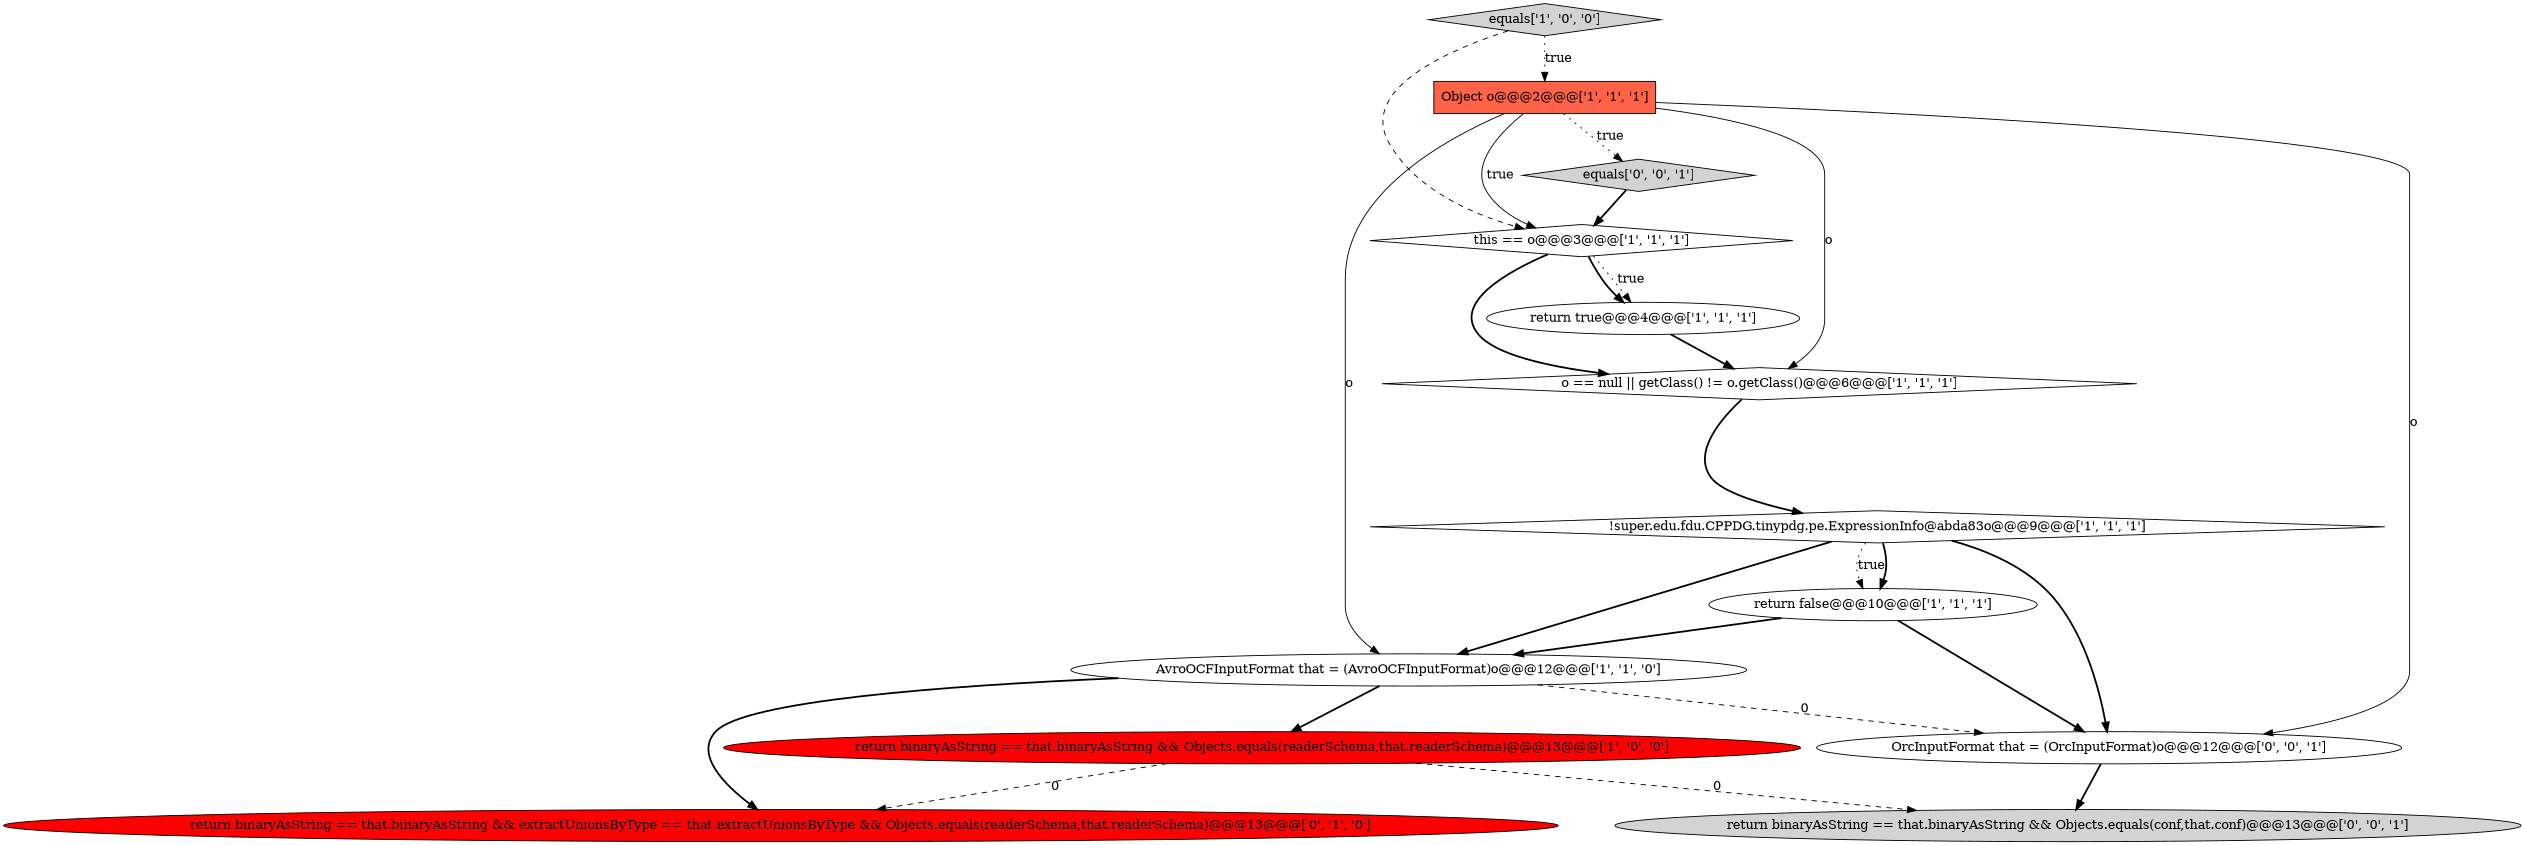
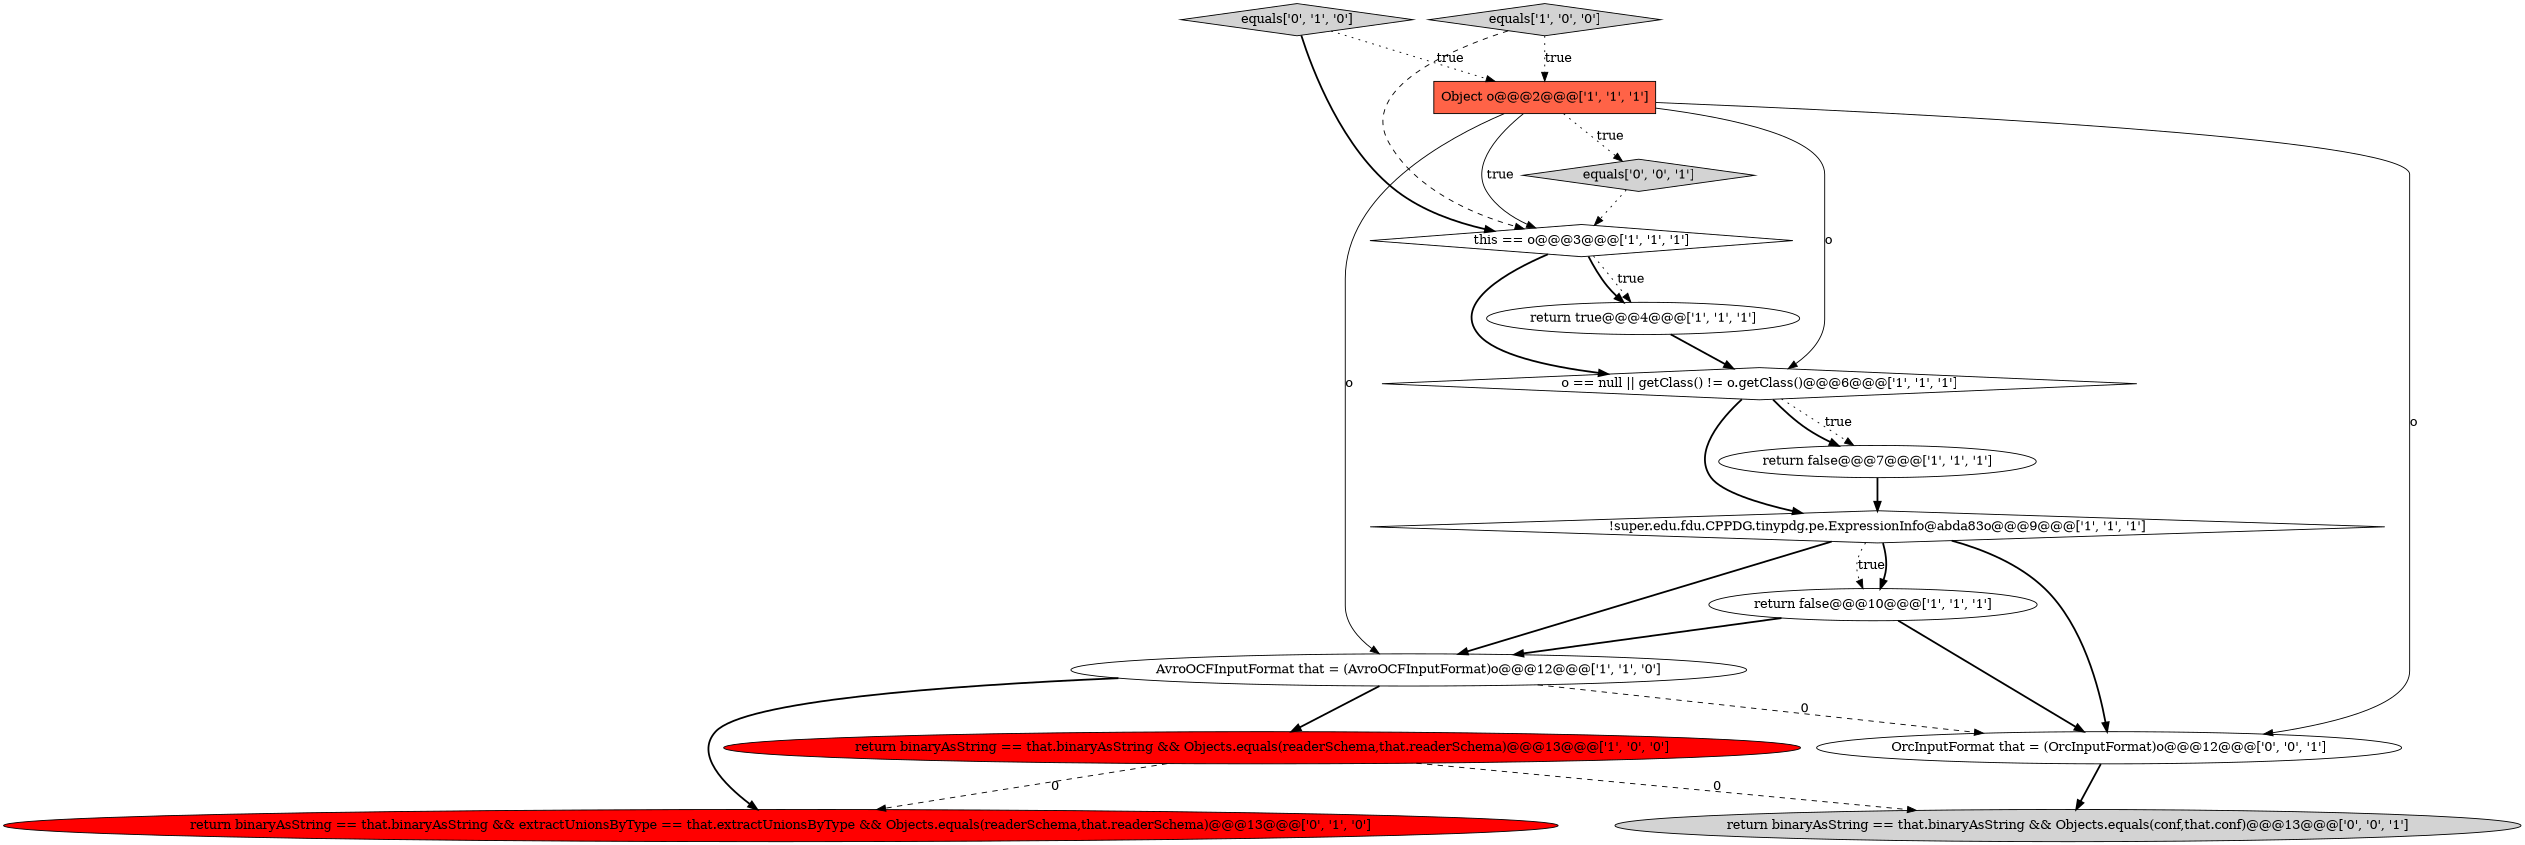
node "equals['0', '1', '0']": added
edge "equals['0', '0', '1']" -> "this == o@@@3@@@['1', '1', '1']": style bold -> dotted
node "return false@@@7@@@['1', '1', '1']": added
